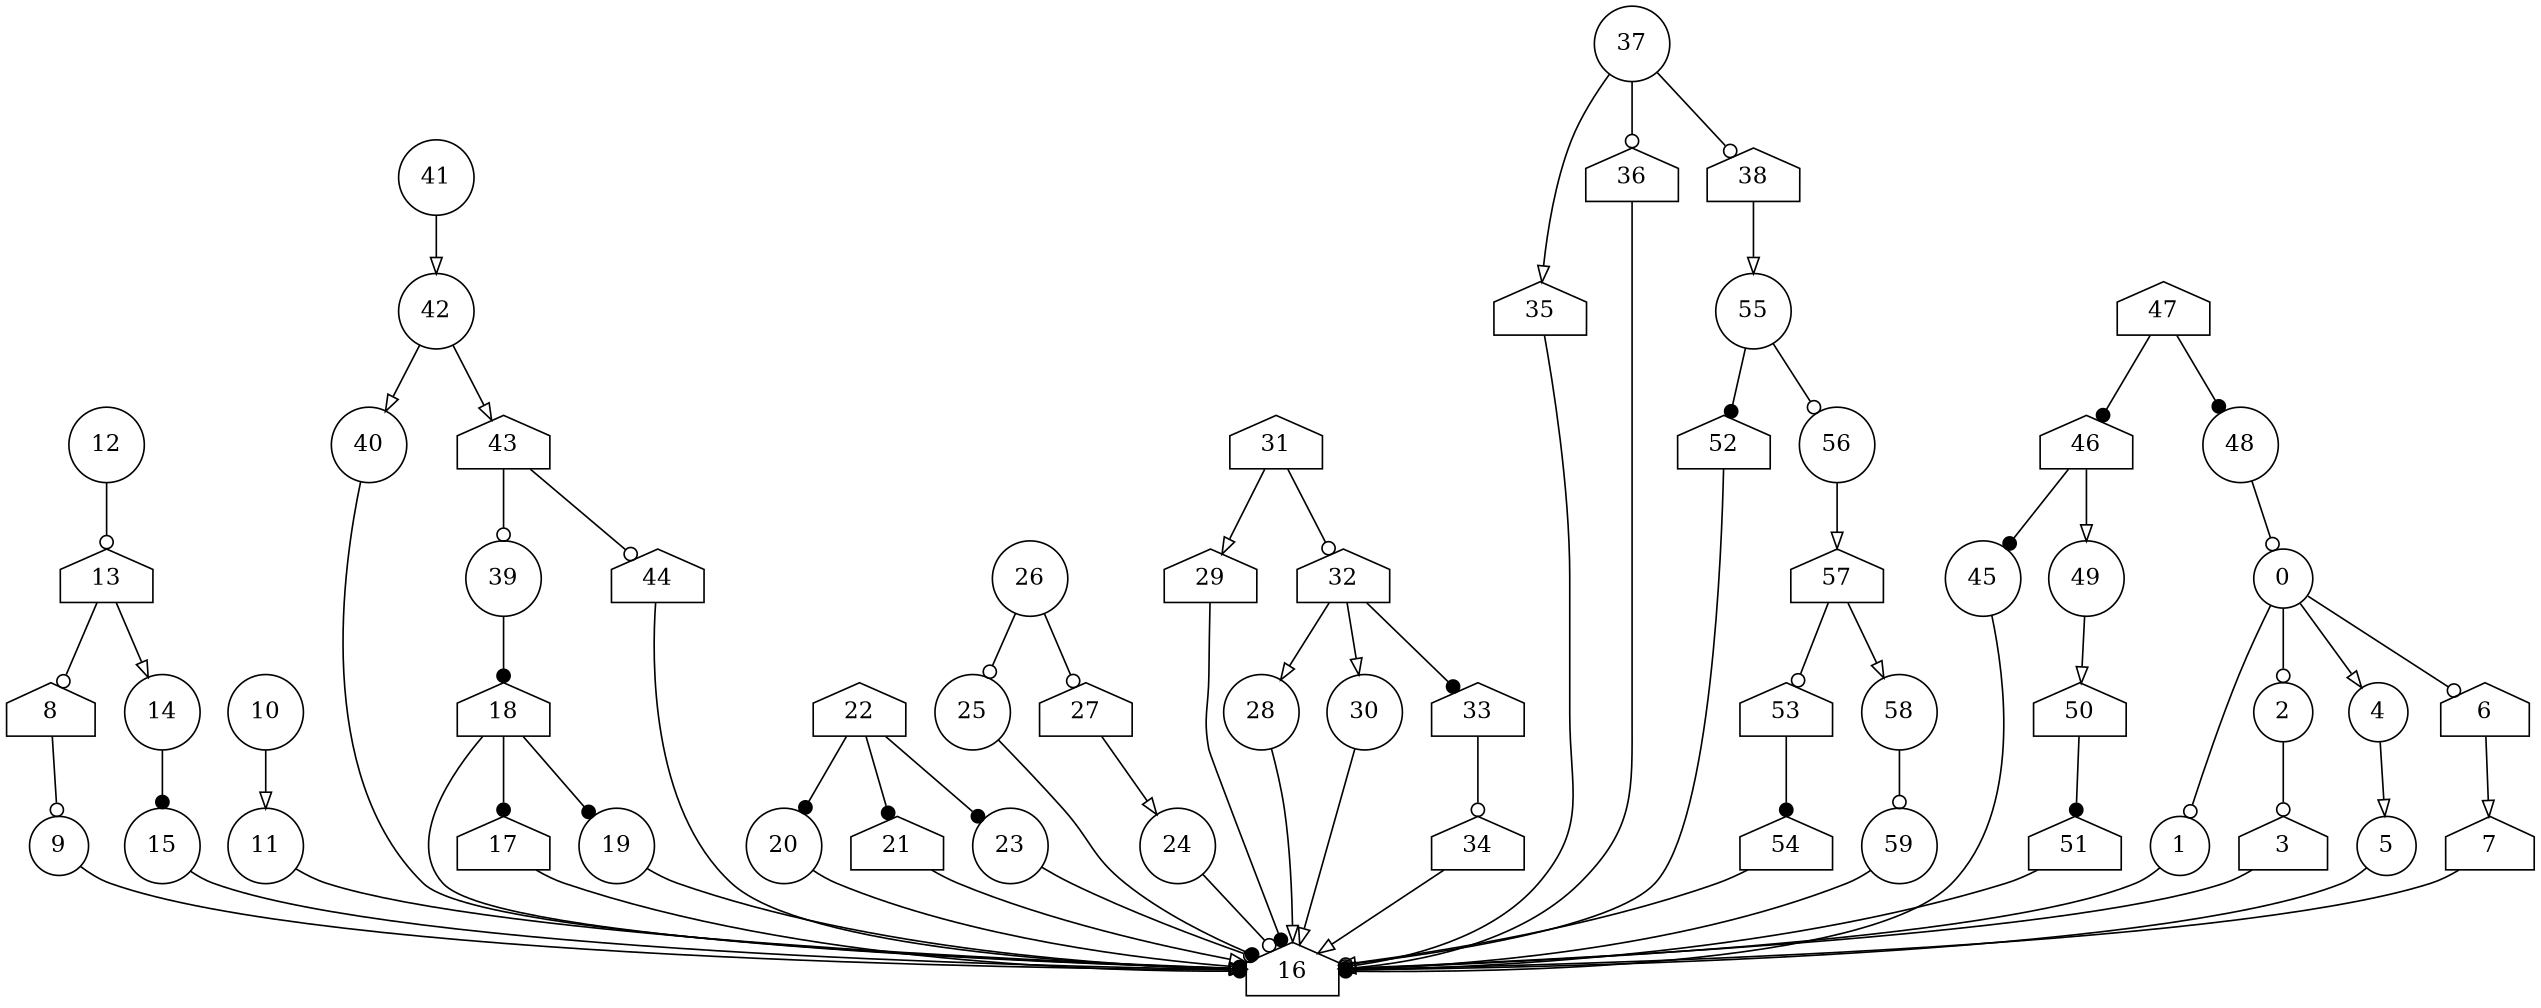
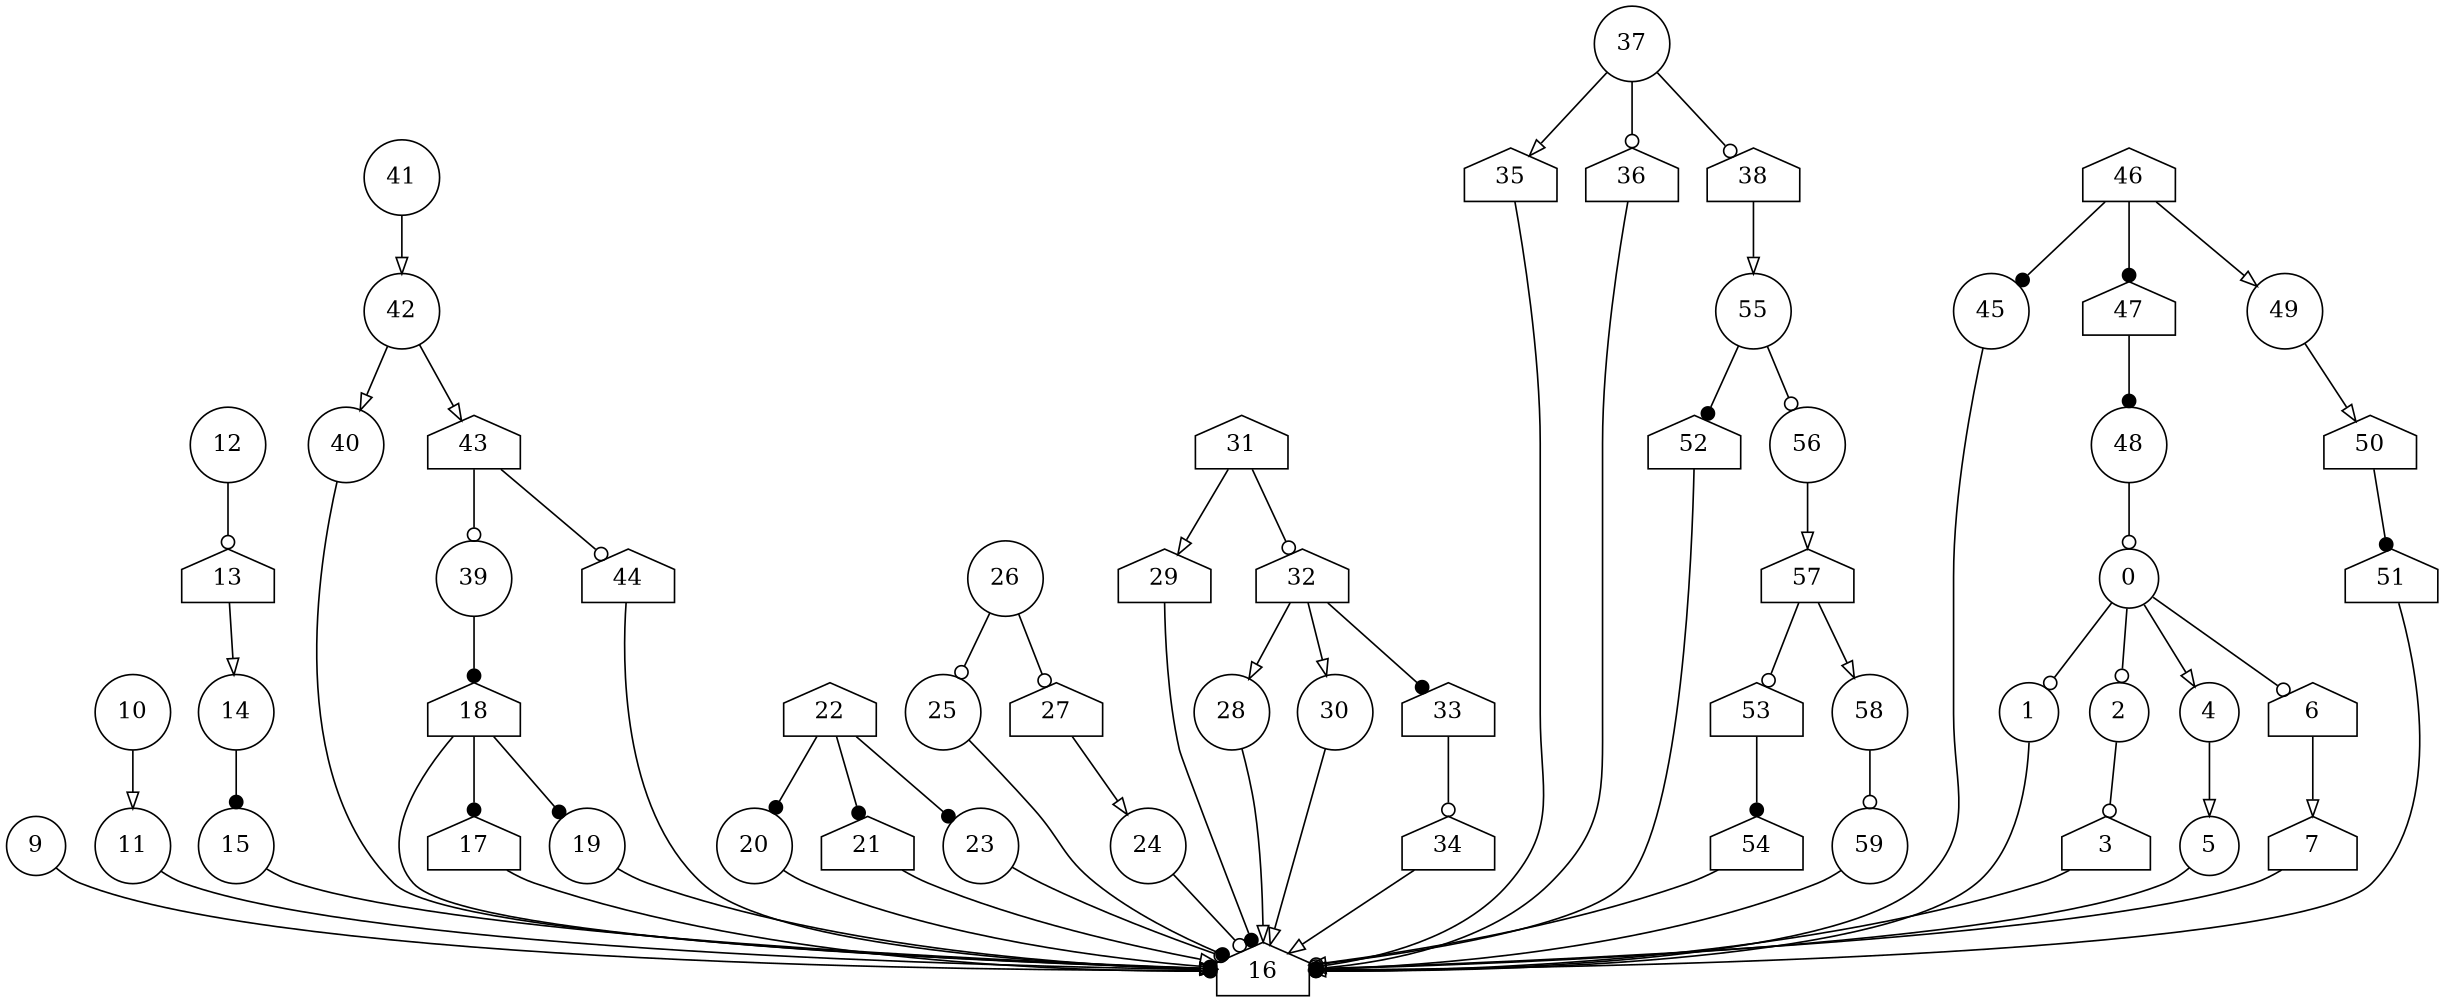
edge "47" -> "46": reversed
node "8": removed
